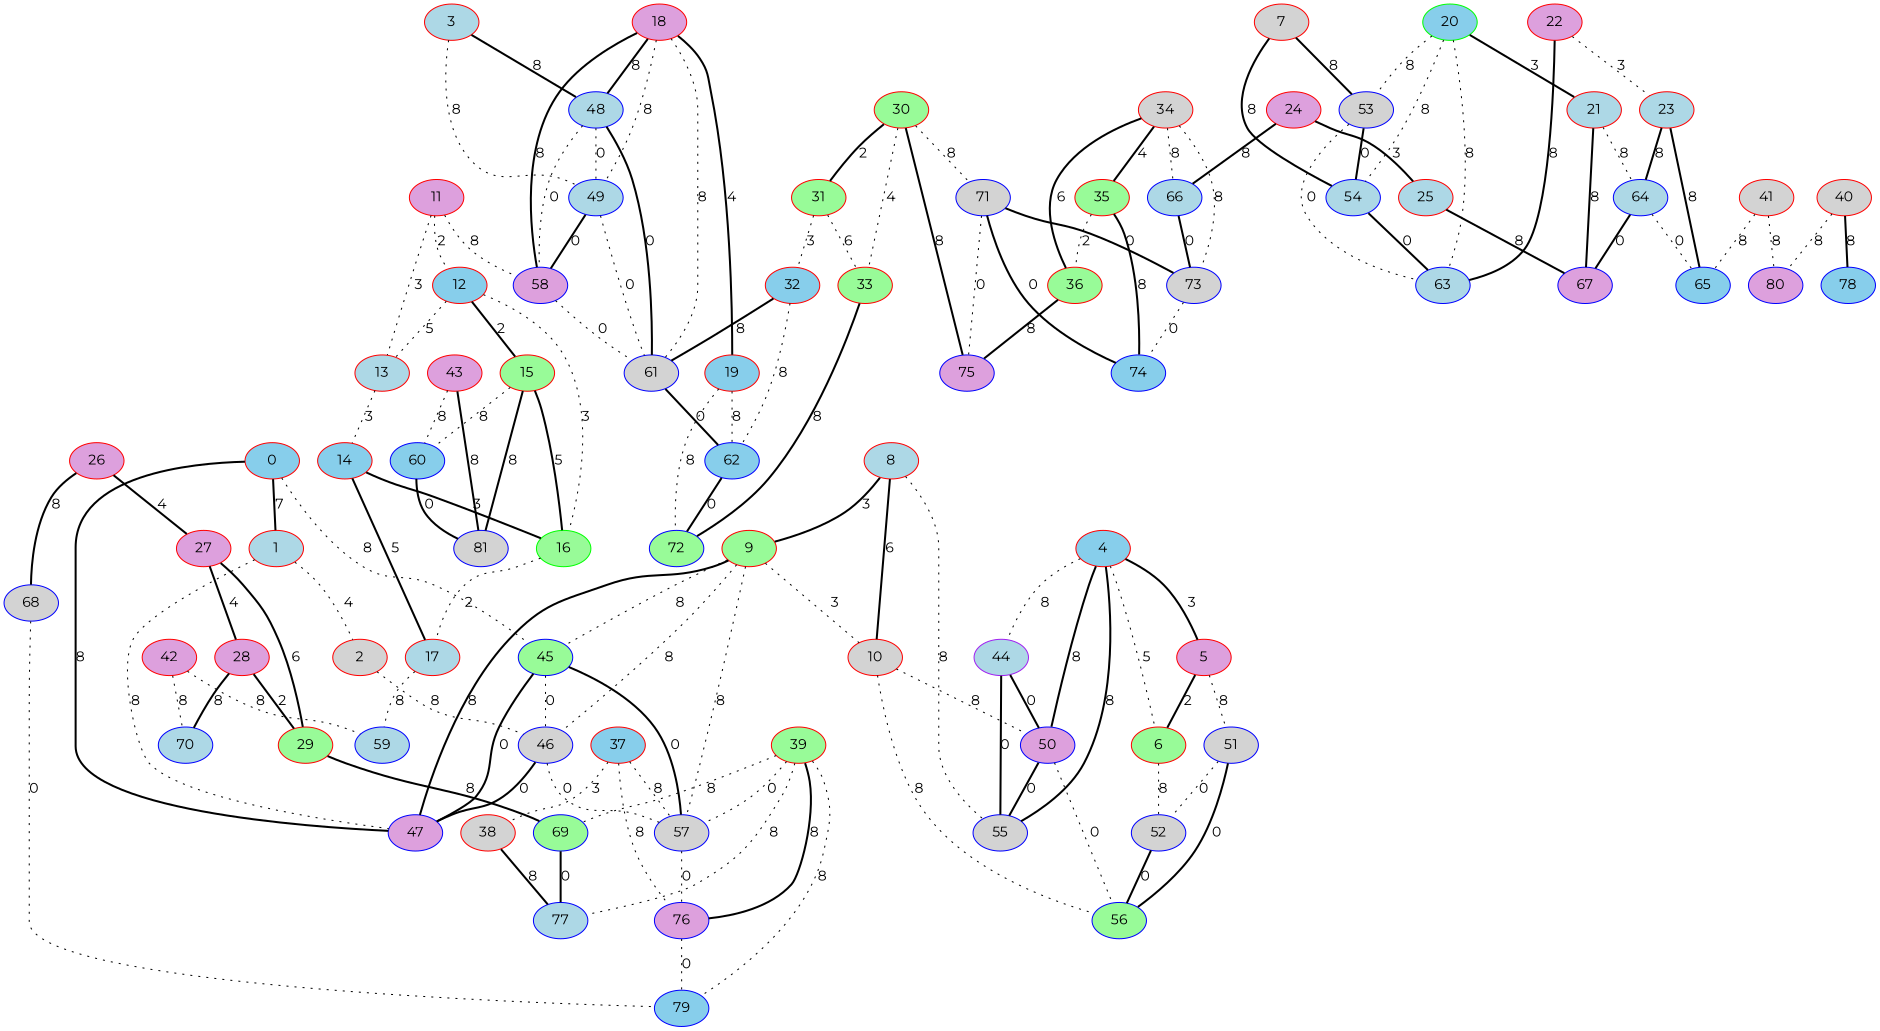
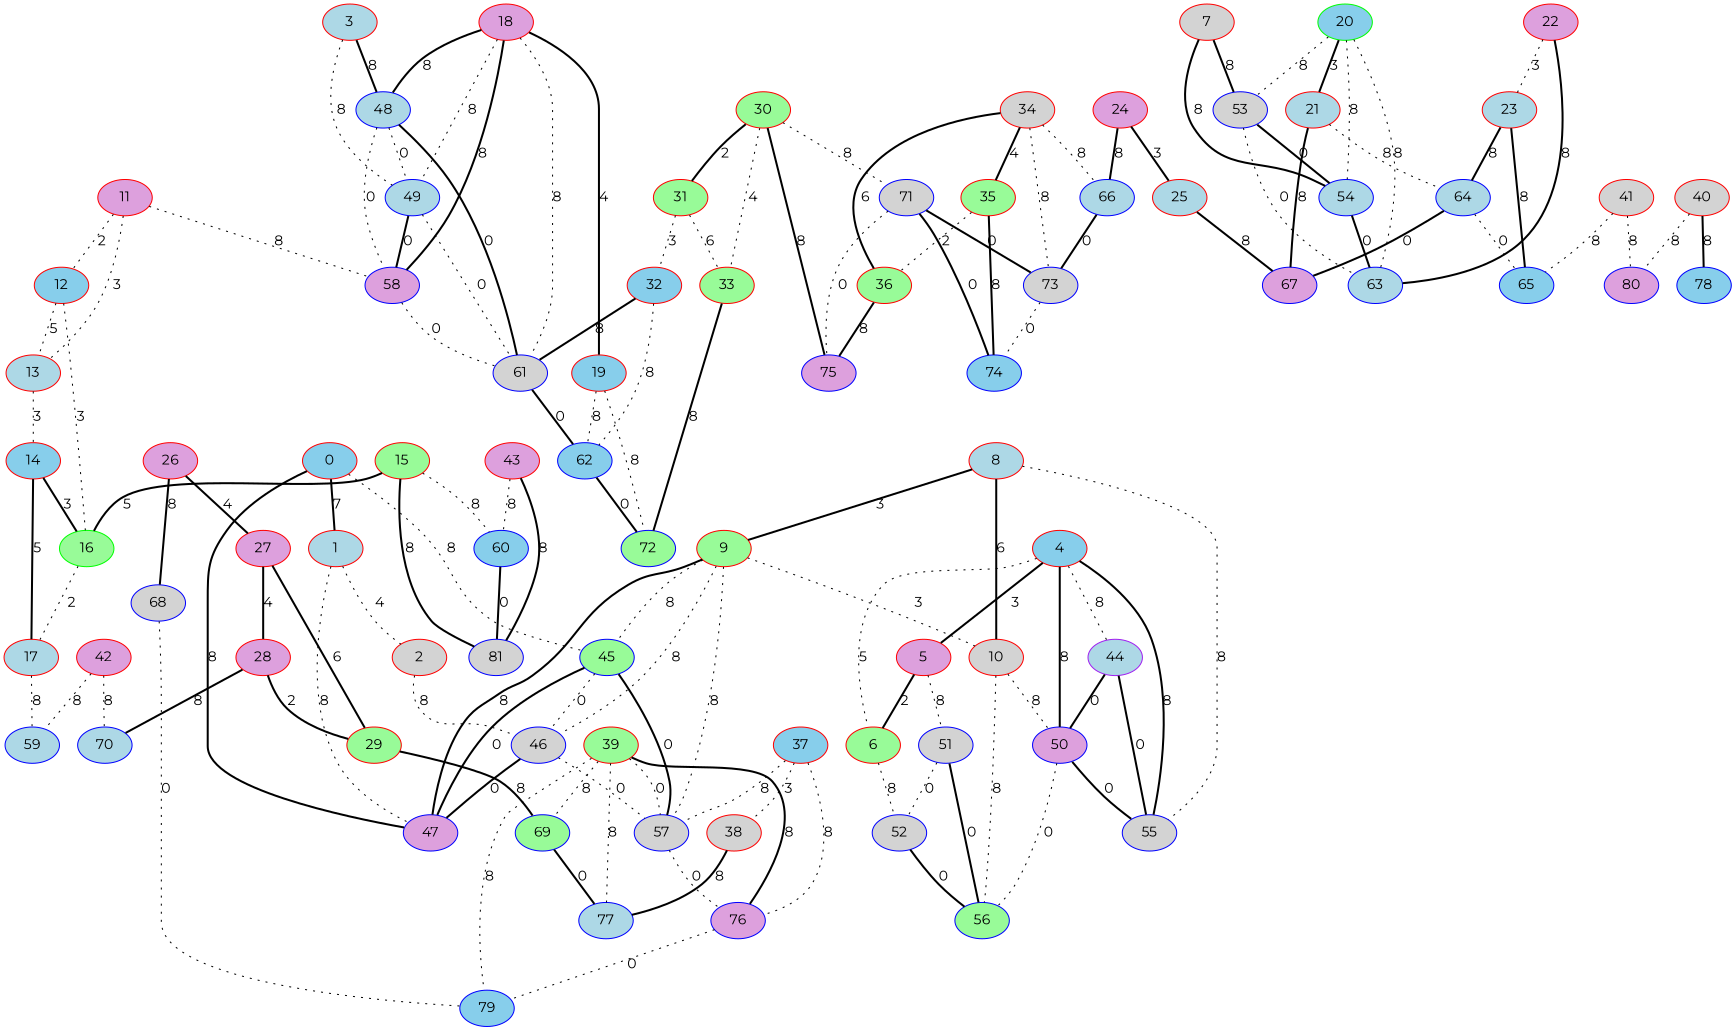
edge "12" -- "15": removed, label "2"
